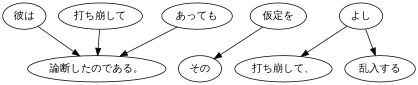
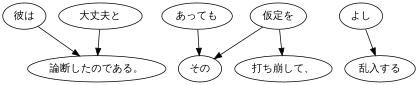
node "打ち崩して": label "打ち崩して" -> "大丈夫と"
edge "よし" -> "打ち崩して、": now "仮定を" -> "打ち崩して、"
edge "あっても" -> "論断したのである。": now "あっても" -> "その"
